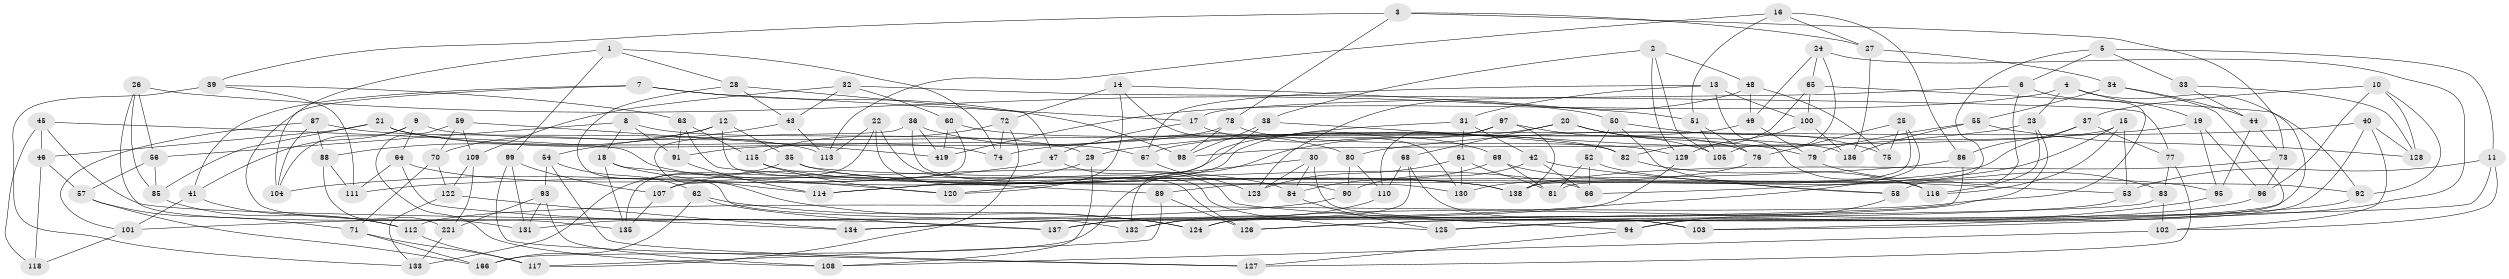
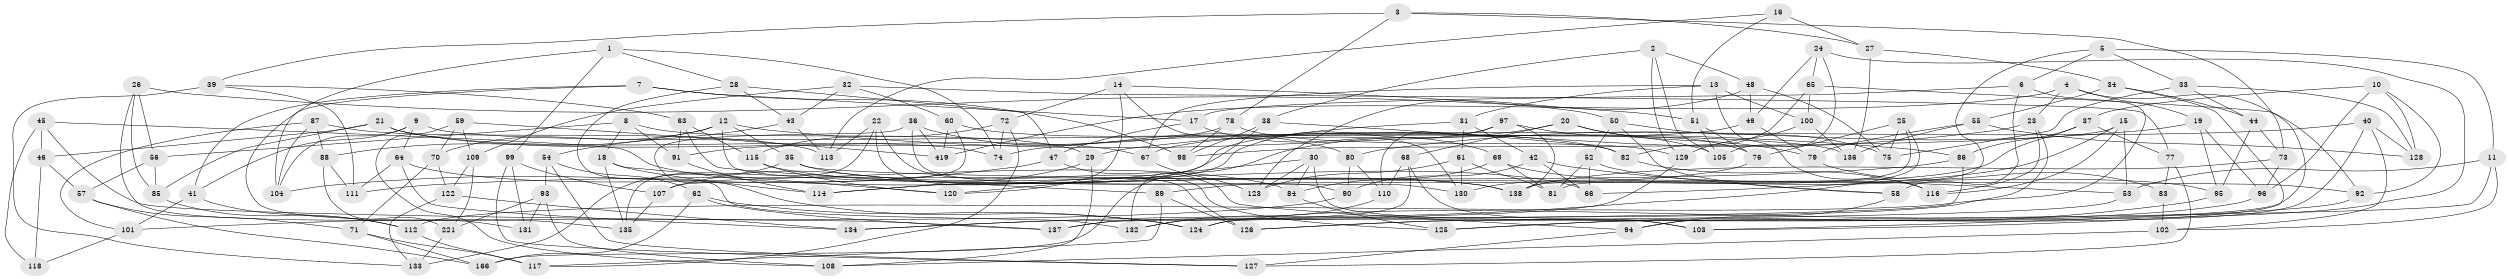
edge "16" -- "86": now "12" -- "86"
edge "33" -- "75": added
edge "83" -- "131": removed
